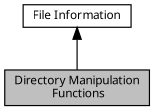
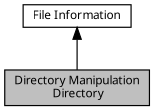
node "Directory Manipulation Functions": label "Directory Manipulation Functions" -> "Directory Manipulation Directory"
